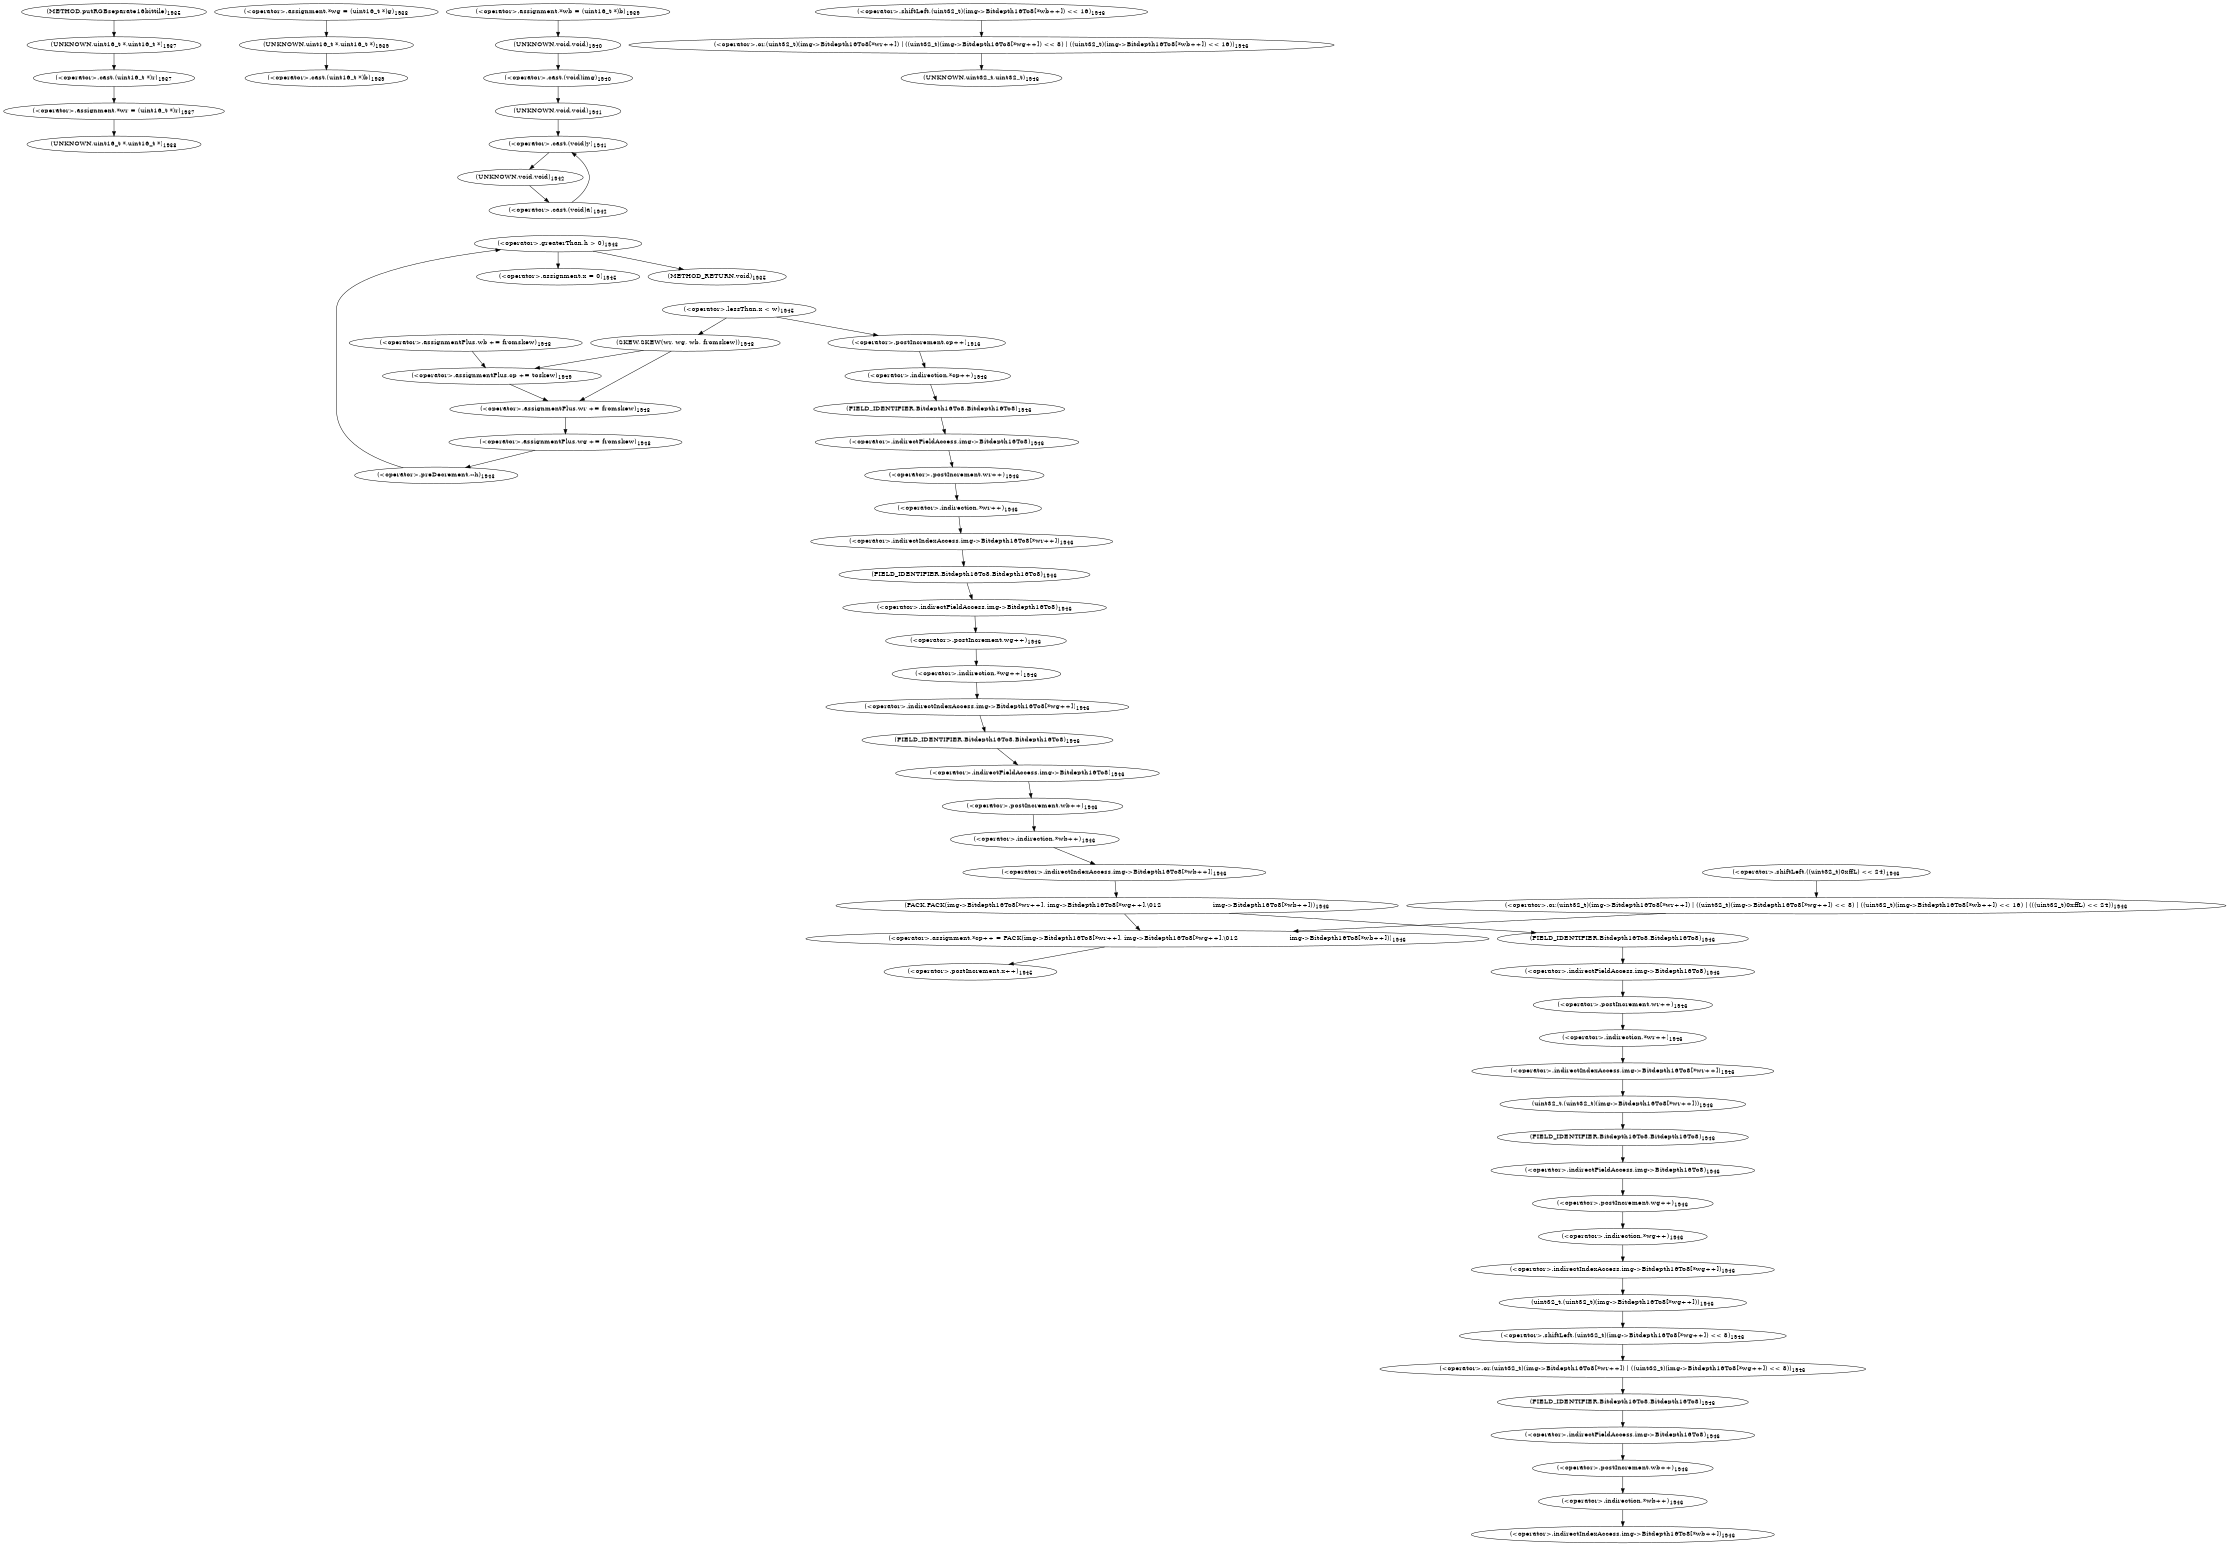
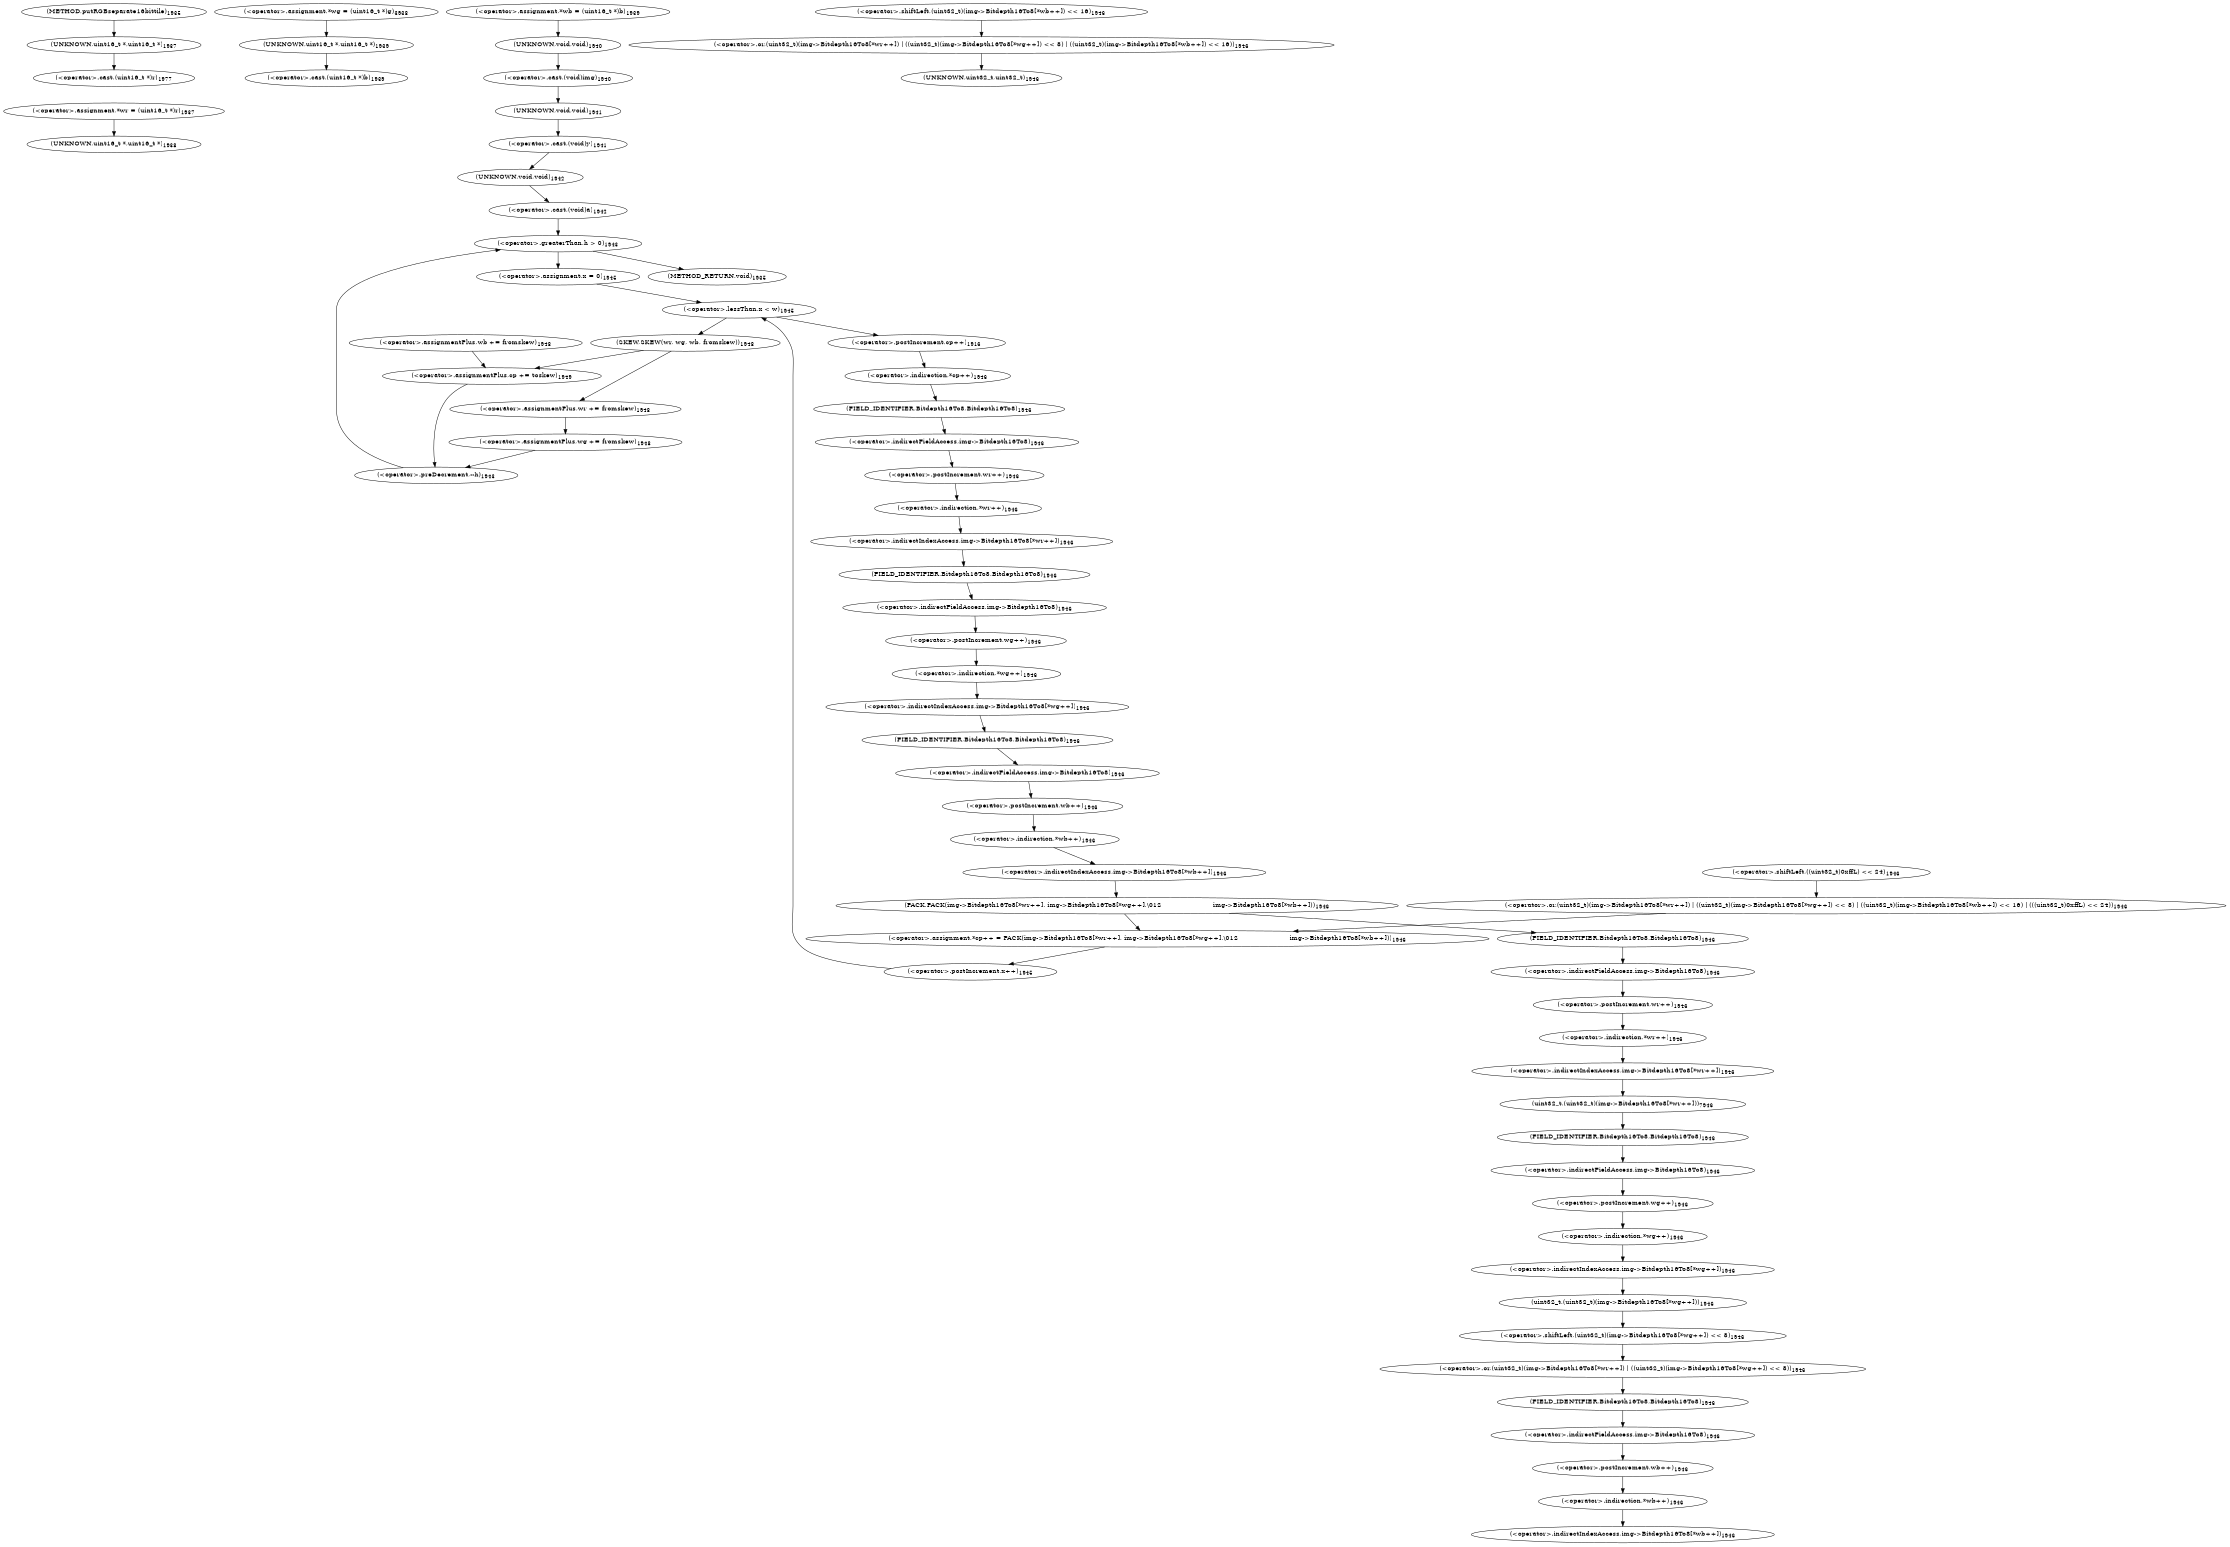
node "(<operator>.assignment,*wg = (uint16_t *)g)": text "1938" -> "3938"
node "(<operator>.cast,(uint16_t *)r)": text "1937" -> "1977"
edge "(<operator>.cast,(uint16_t *)r)" -> "(<operator>.assignment,*wr = (uint16_t *)r)": removed
edge "(<operator>.cast,(void)a)" -> "(<operator>.cast,(void)y)": now "(<operator>.cast,(void)a)" -> "(<operator>.greaterThan,h > 0)"
edge "(<operator>.assignment,x = 0)" -> "(<operator>.lessThan,x < w)": added
edge "(<operator>.assignmentPlus,cp += toskew)" -> "(<operator>.assignmentPlus,wr += fromskew)": now "(<operator>.assignmentPlus,cp += toskew)" -> "(<operator>.preDecrement,--h)"
edge "(<operator>.postIncrement,x++)" -> "(<operator>.lessThan,x < w)": added
node "(uint32_t,(uint32_t)(img->Bitdepth16To8[*wr++]))": text "1946" -> "7946"
